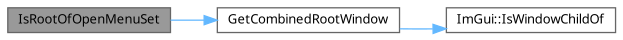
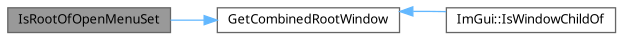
edge "GetCombinedRootWindow" -> "ImGui::IsWindowChildOf": reversed
